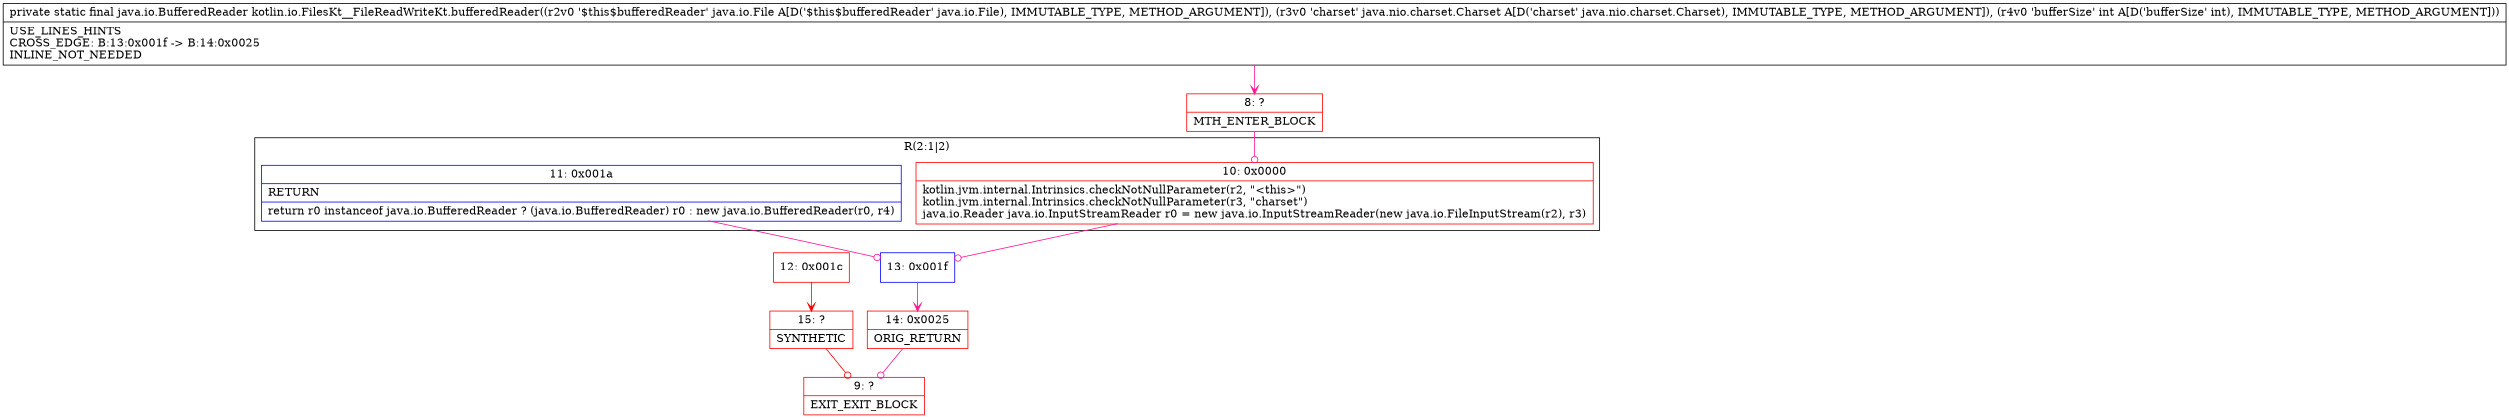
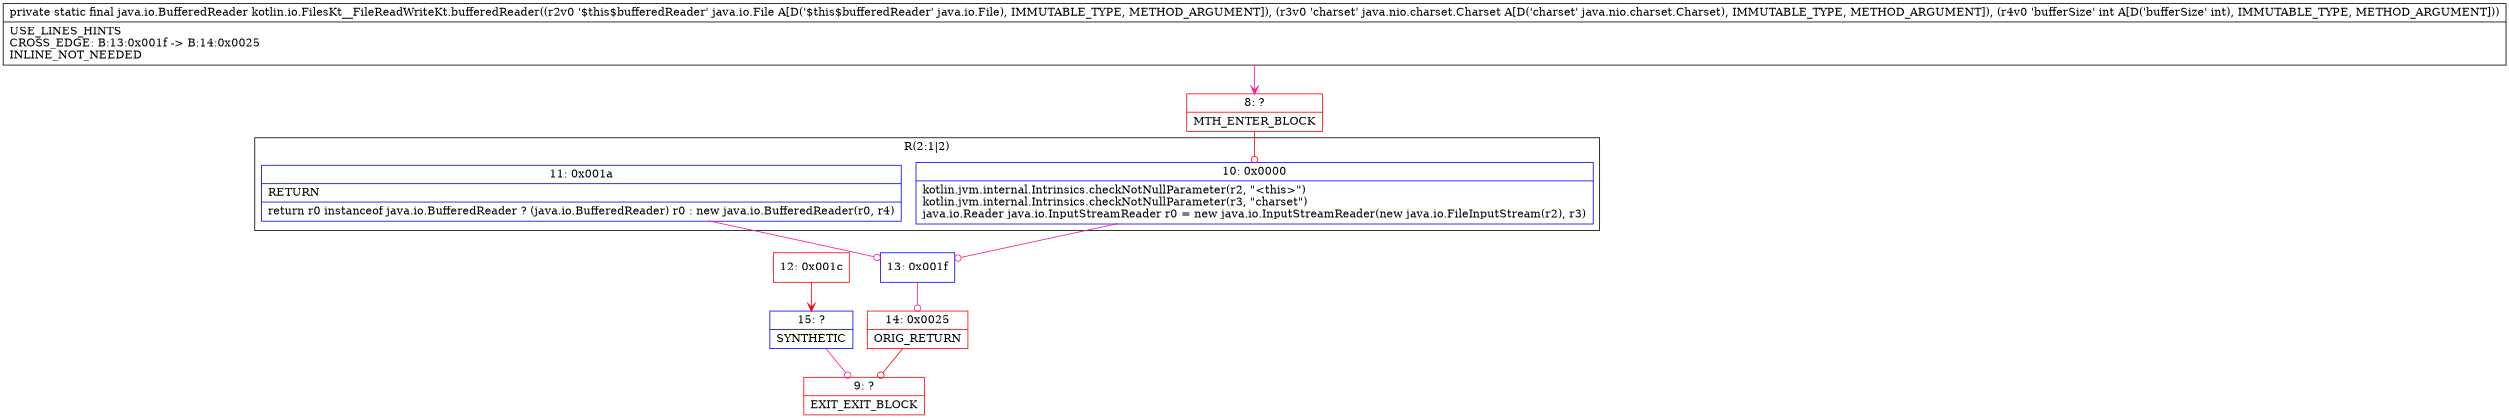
edge "8: ?" -> "10: 0x0000": color deeppink -> red
node "10: 0x0000": color red -> blue
edge "13: 0x001f" -> "14: 0x0025": arrowhead vee -> odot
node "15: ?": color red -> blue
edge "15: ?" -> "9: ?": color red -> deeppink
edge "14: 0x0025" -> "9: ?": color deeppink -> red
